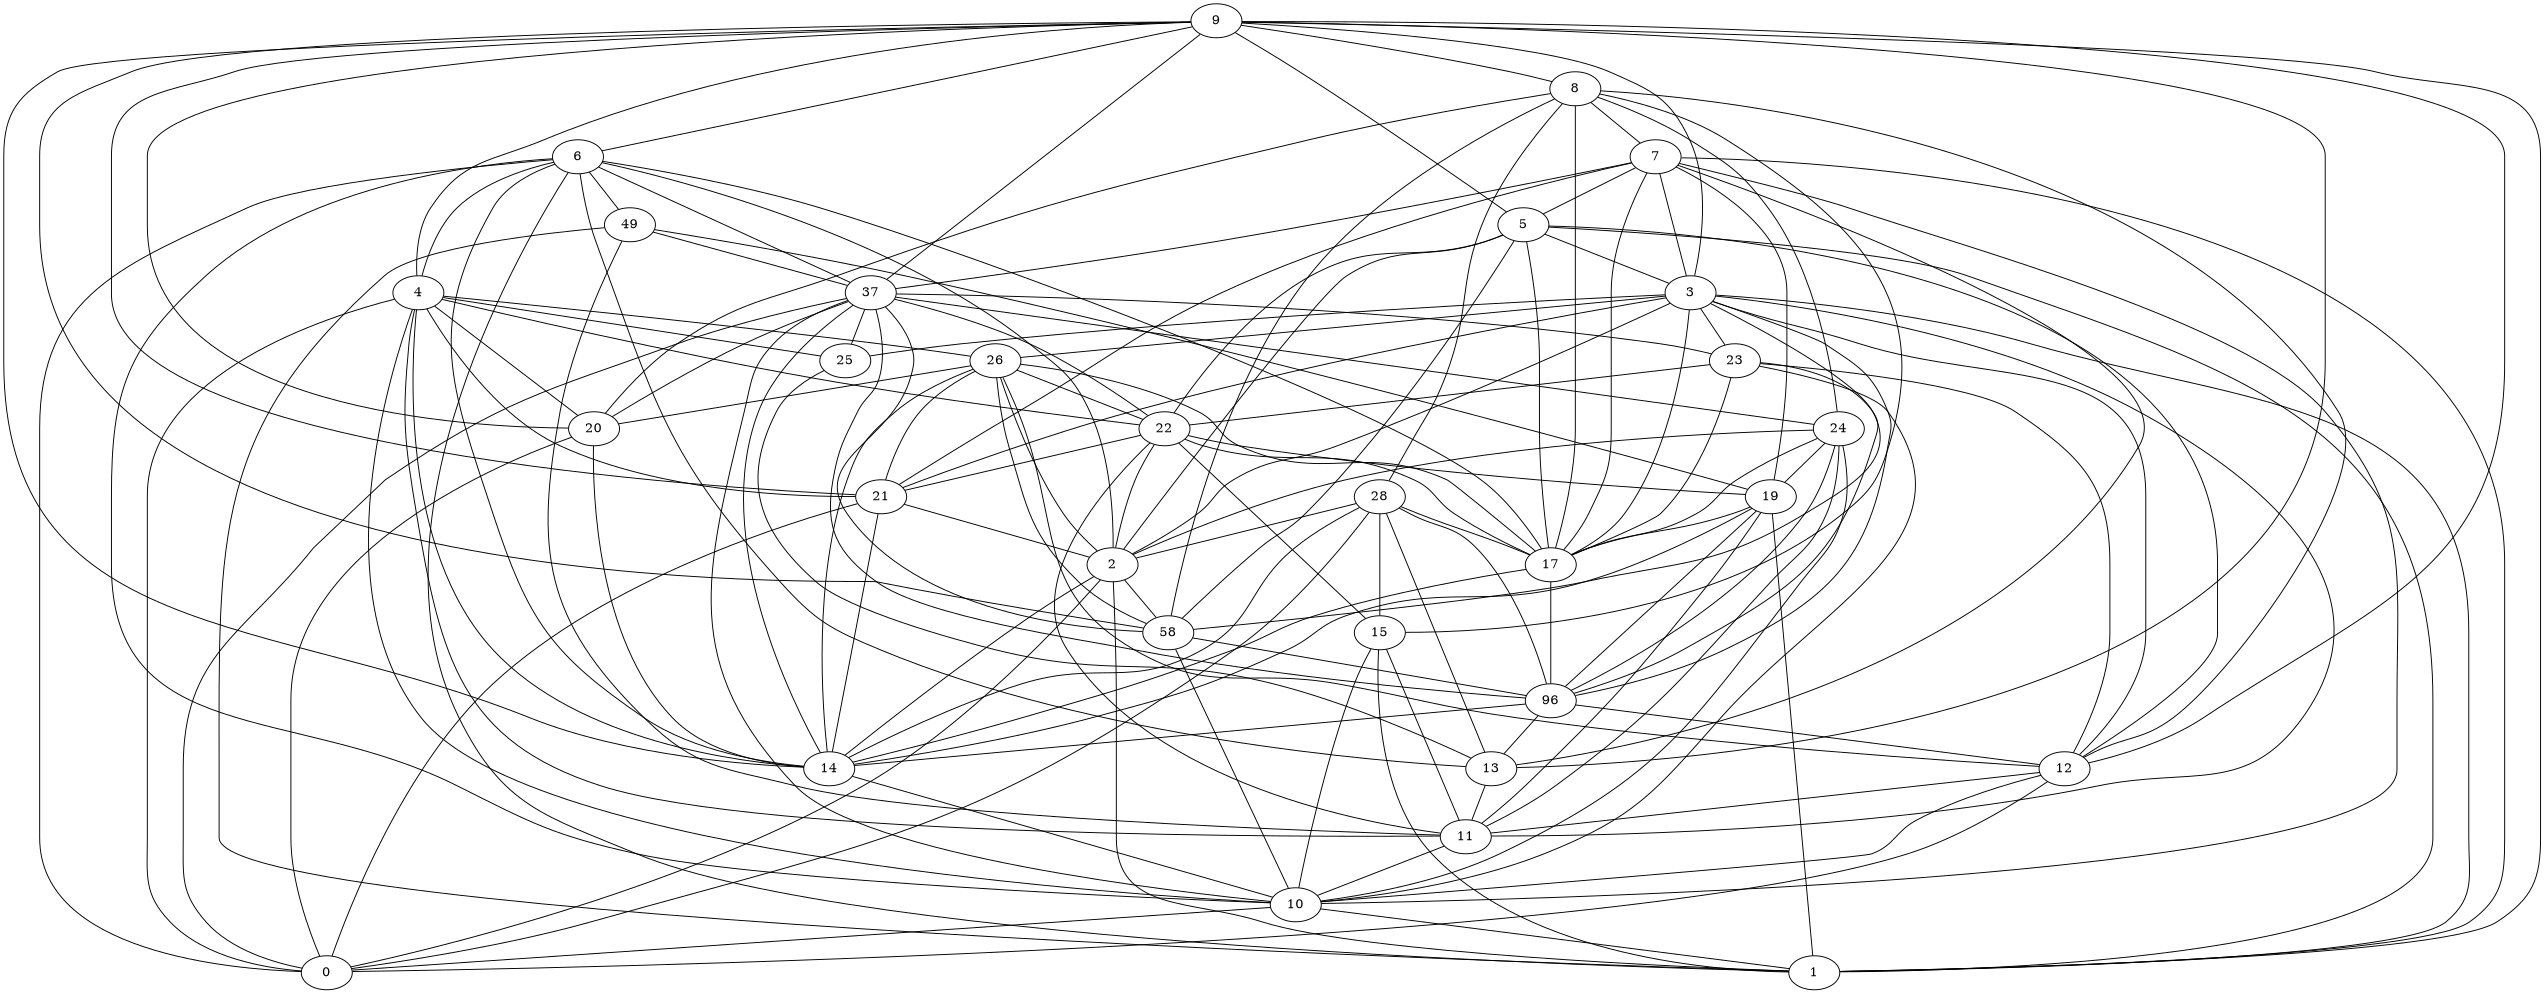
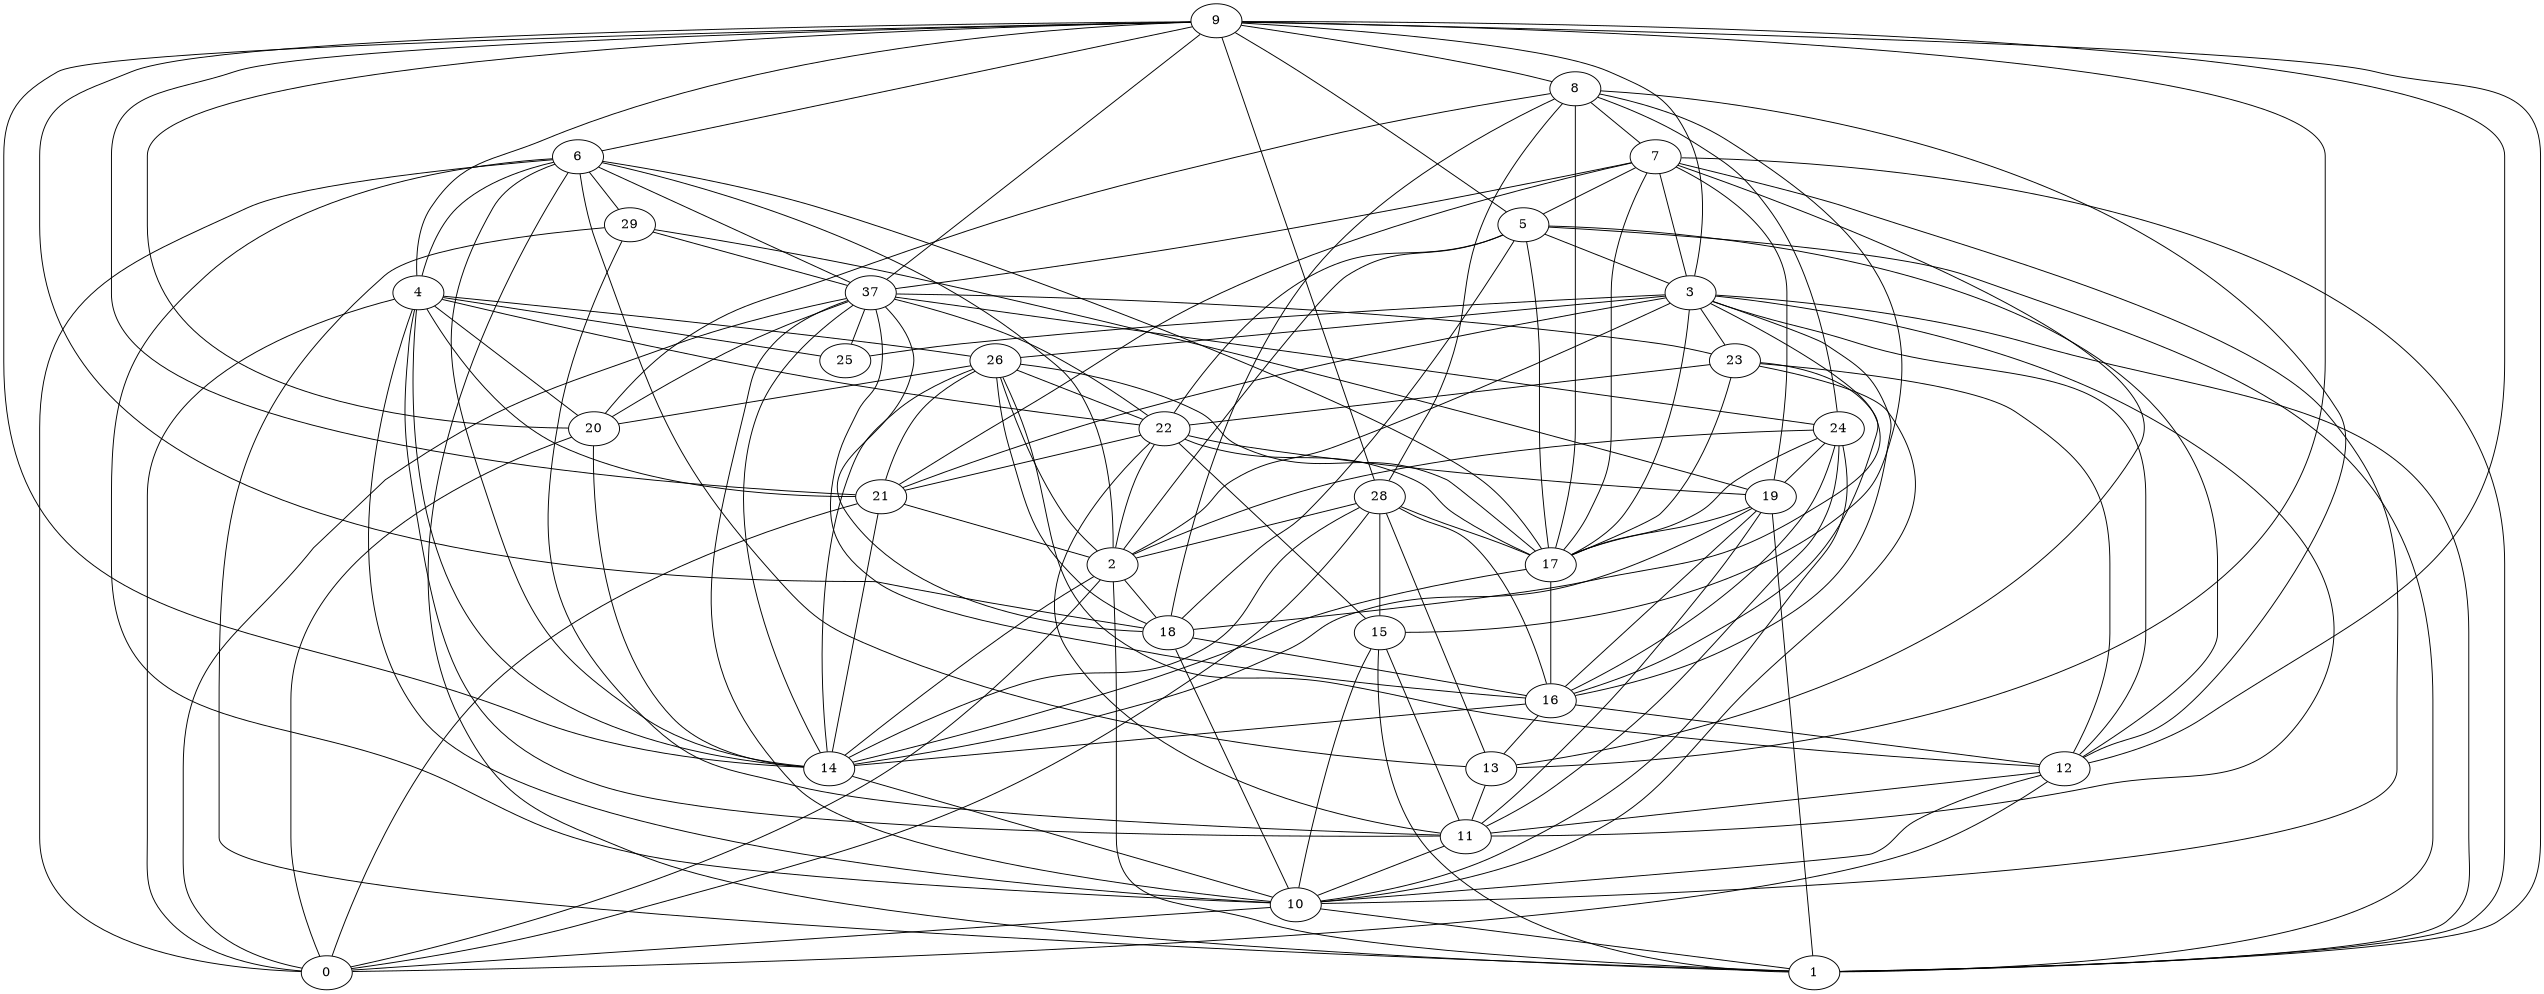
node "49": label "49" -> "29"
edge "9" -- "28": added
node "58": label "58" -> "18"
edge "25" -- "13": removed
node "96": label "96" -> "16"
